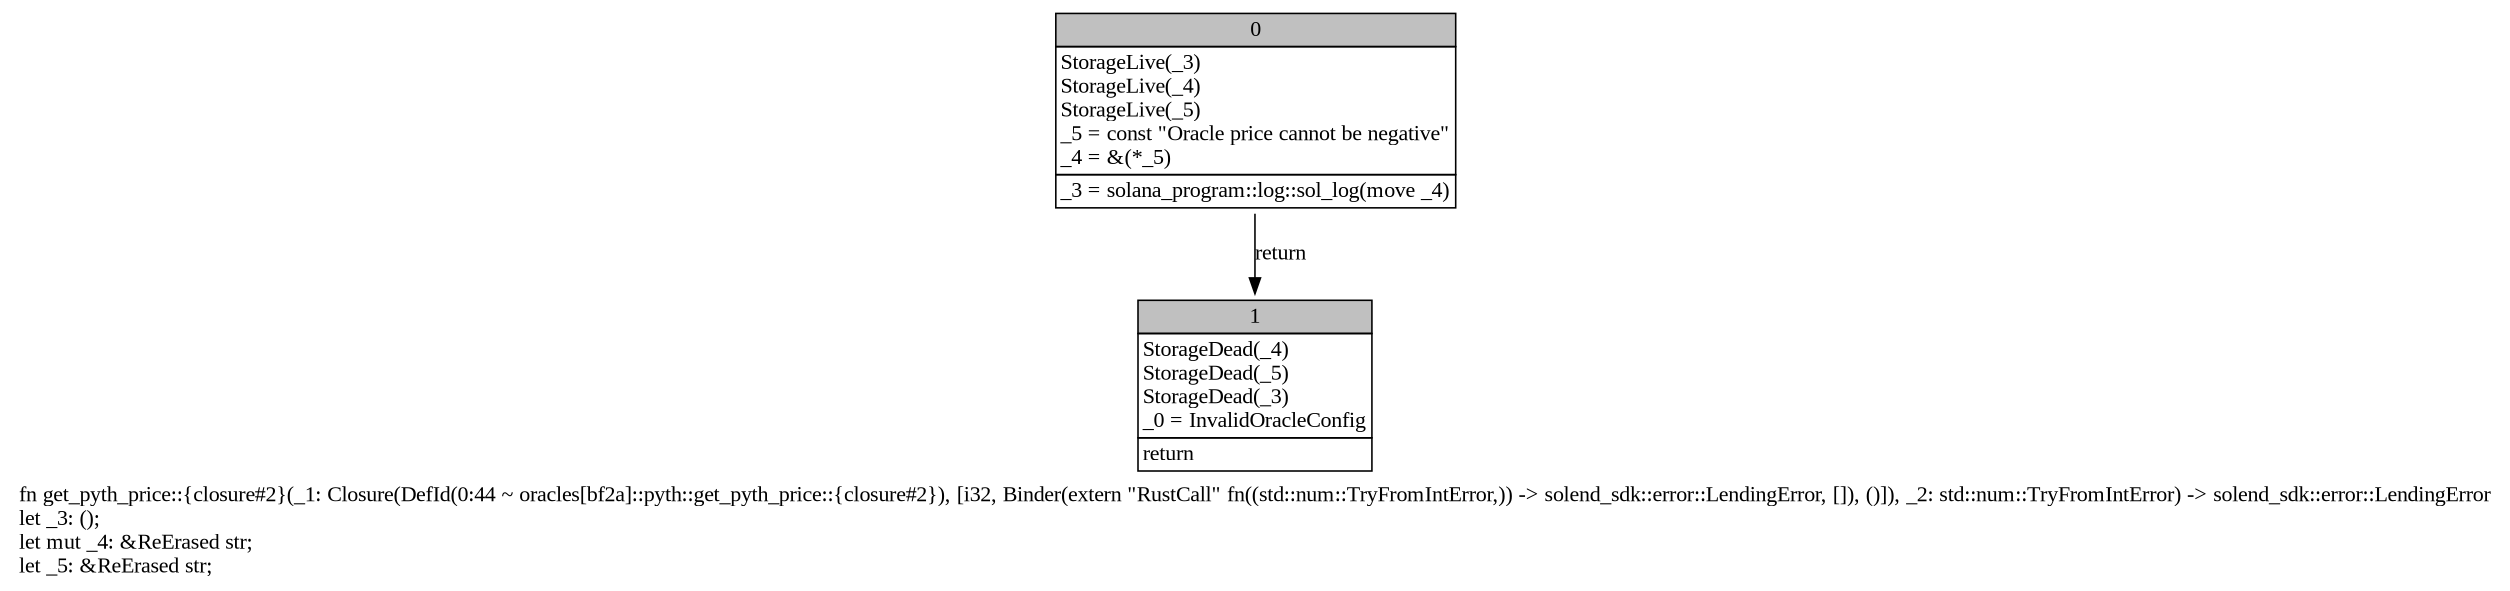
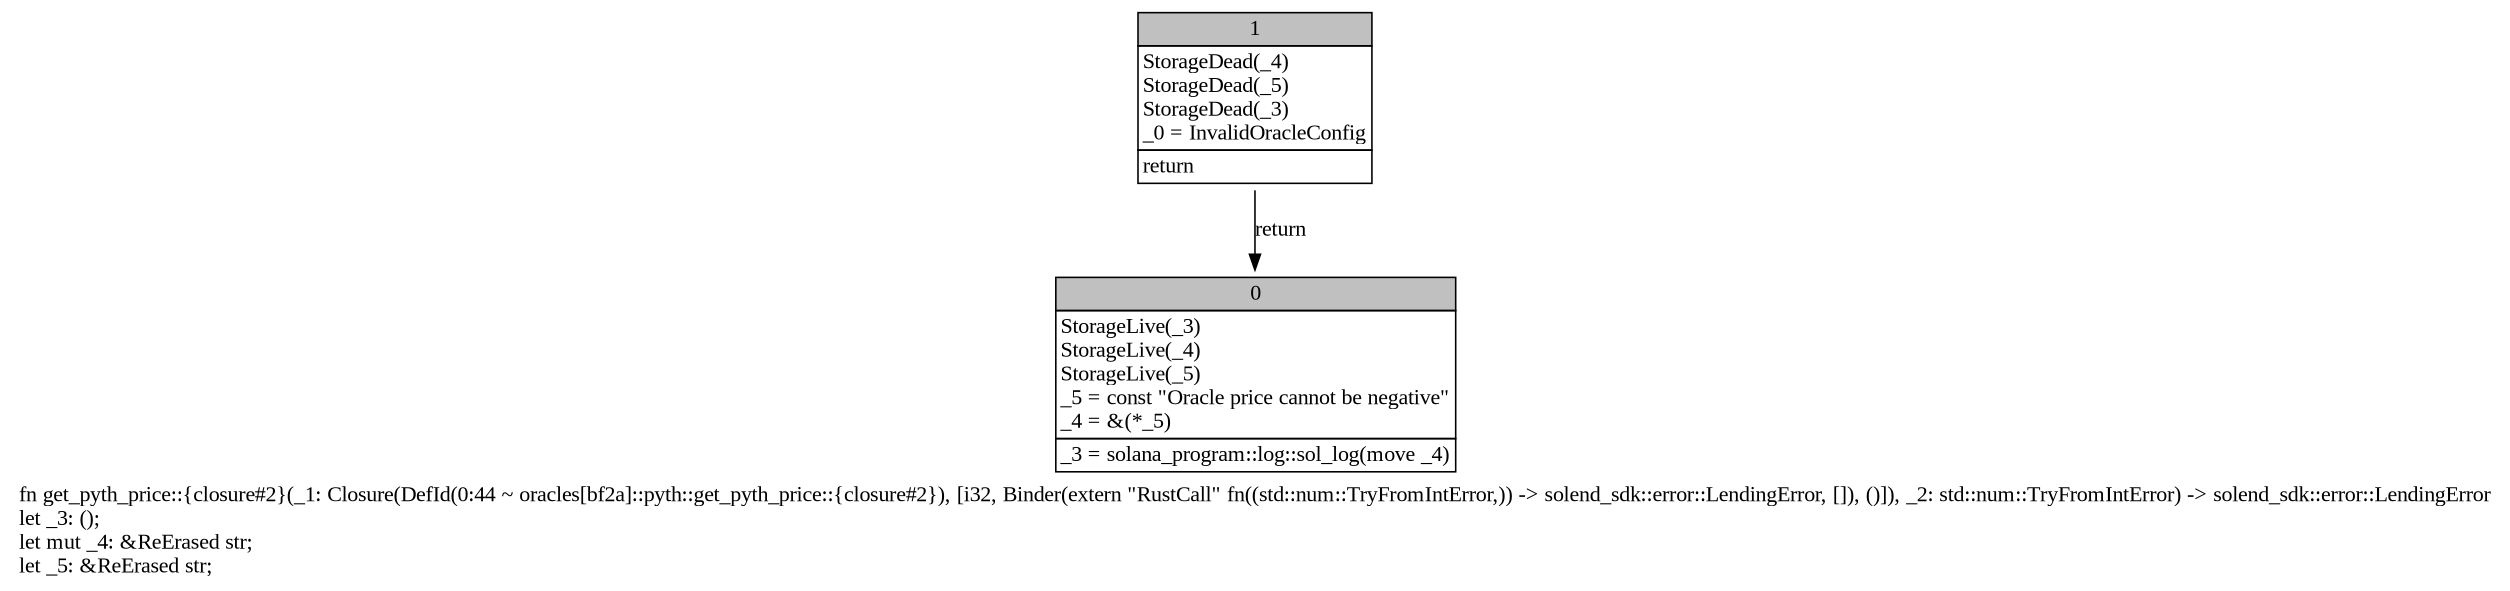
edge "0" -> "1": reversed
